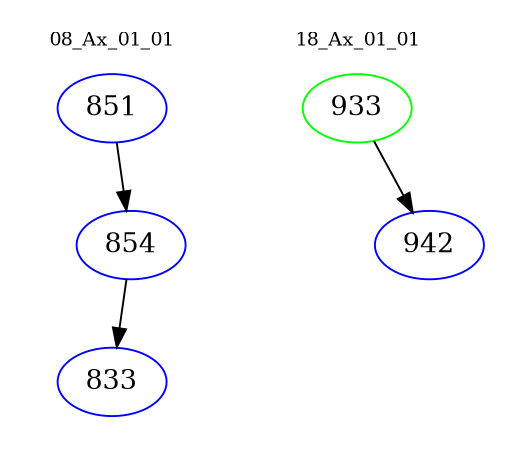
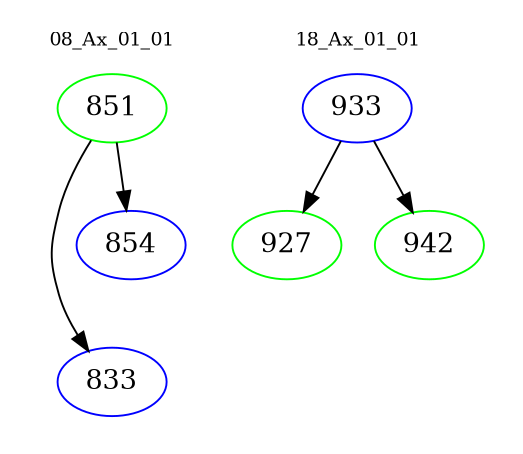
node "851": color blue -> green
node "933": color green -> blue
node "927": added
node "942": color blue -> green
edge "854" -> "833": now "851" -> "833"
